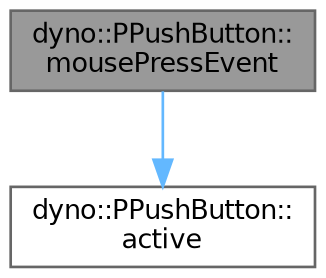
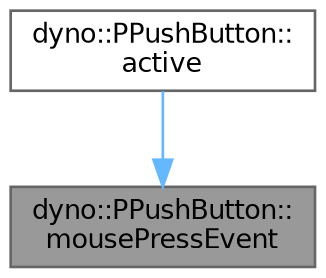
edge "dyno::PPushButton:: mousePressEvent" -> "dyno::PPushButton:: active": reversed
